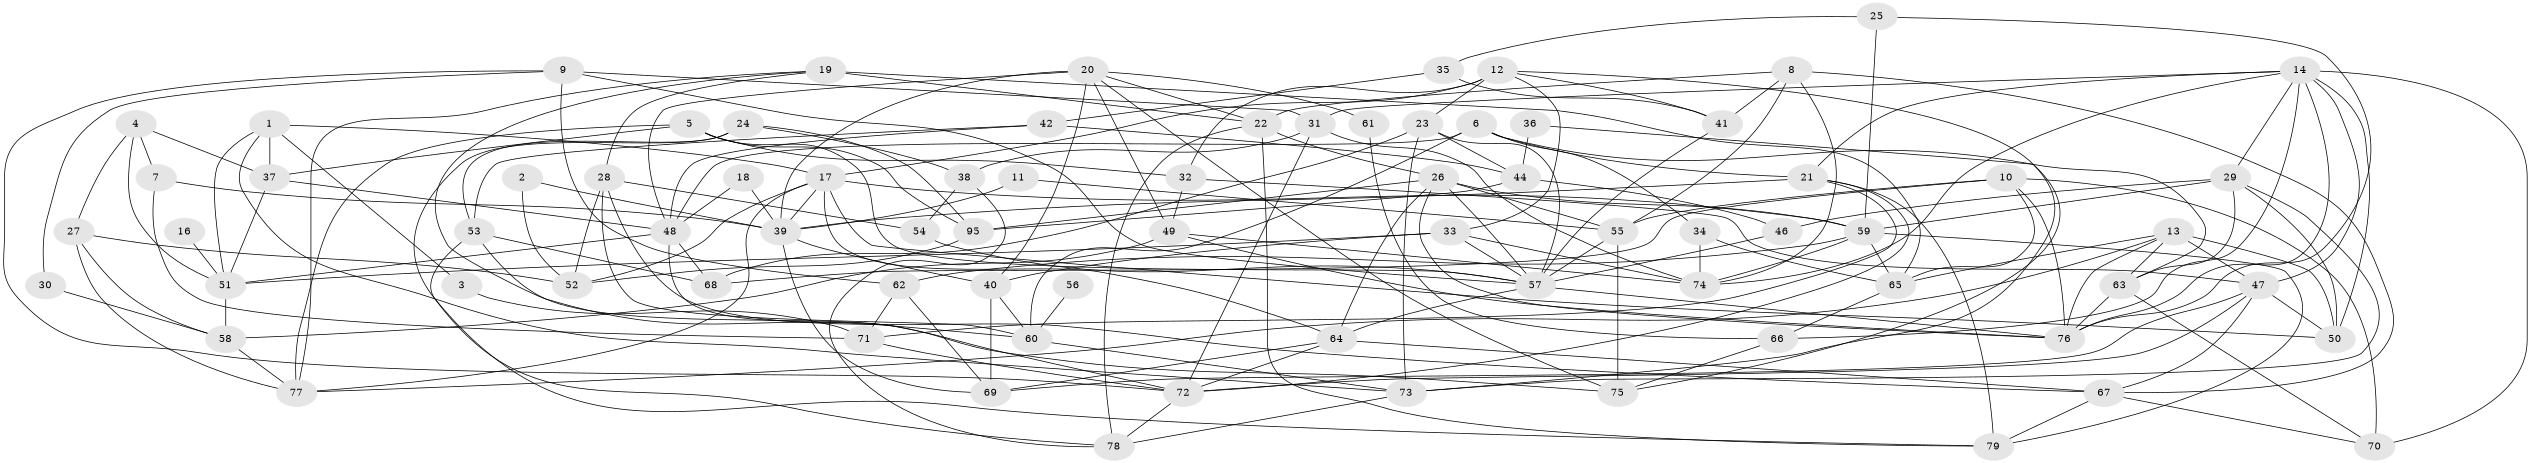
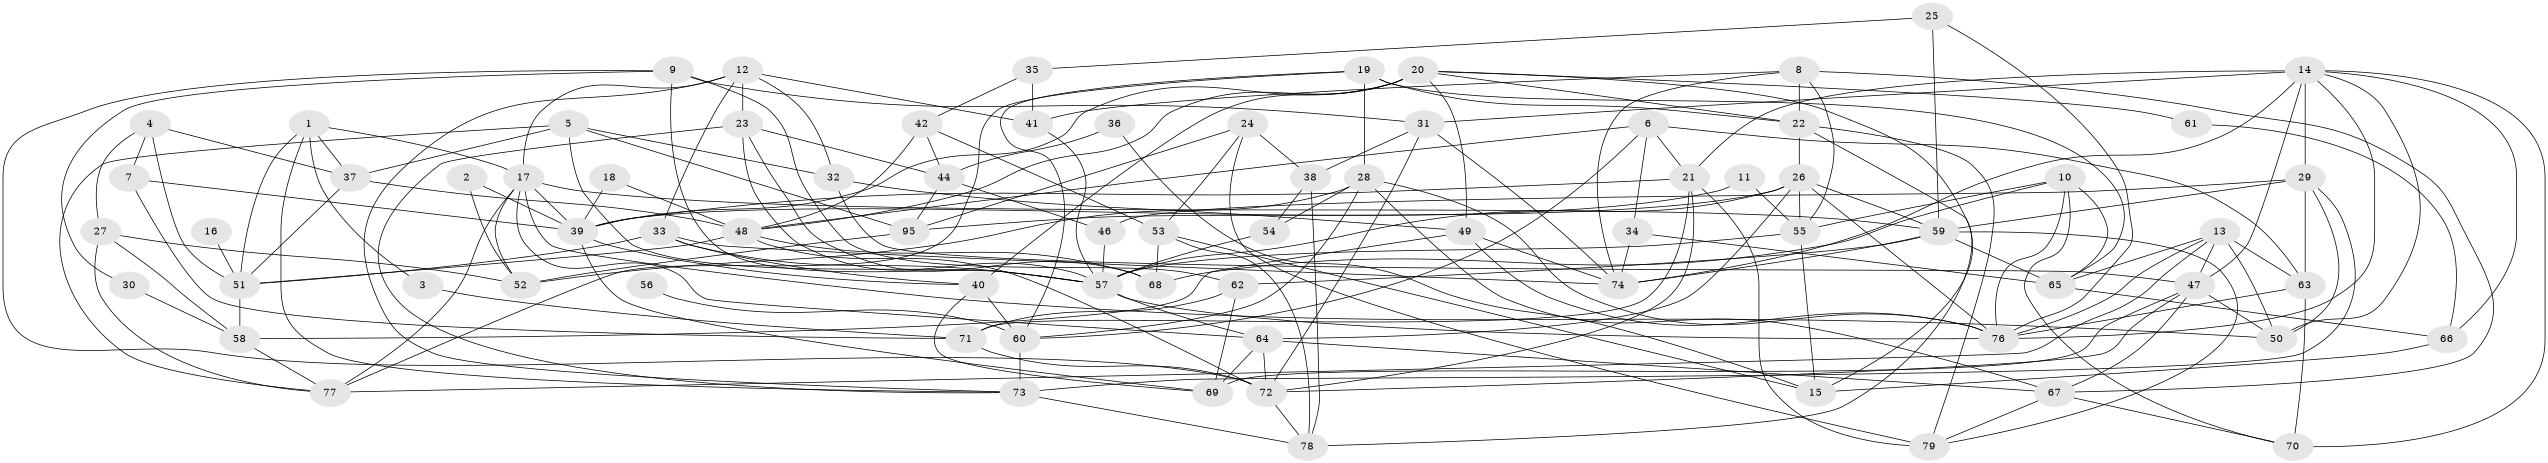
edge "28" -- "76": added
node "75": label "75" -> "15"
